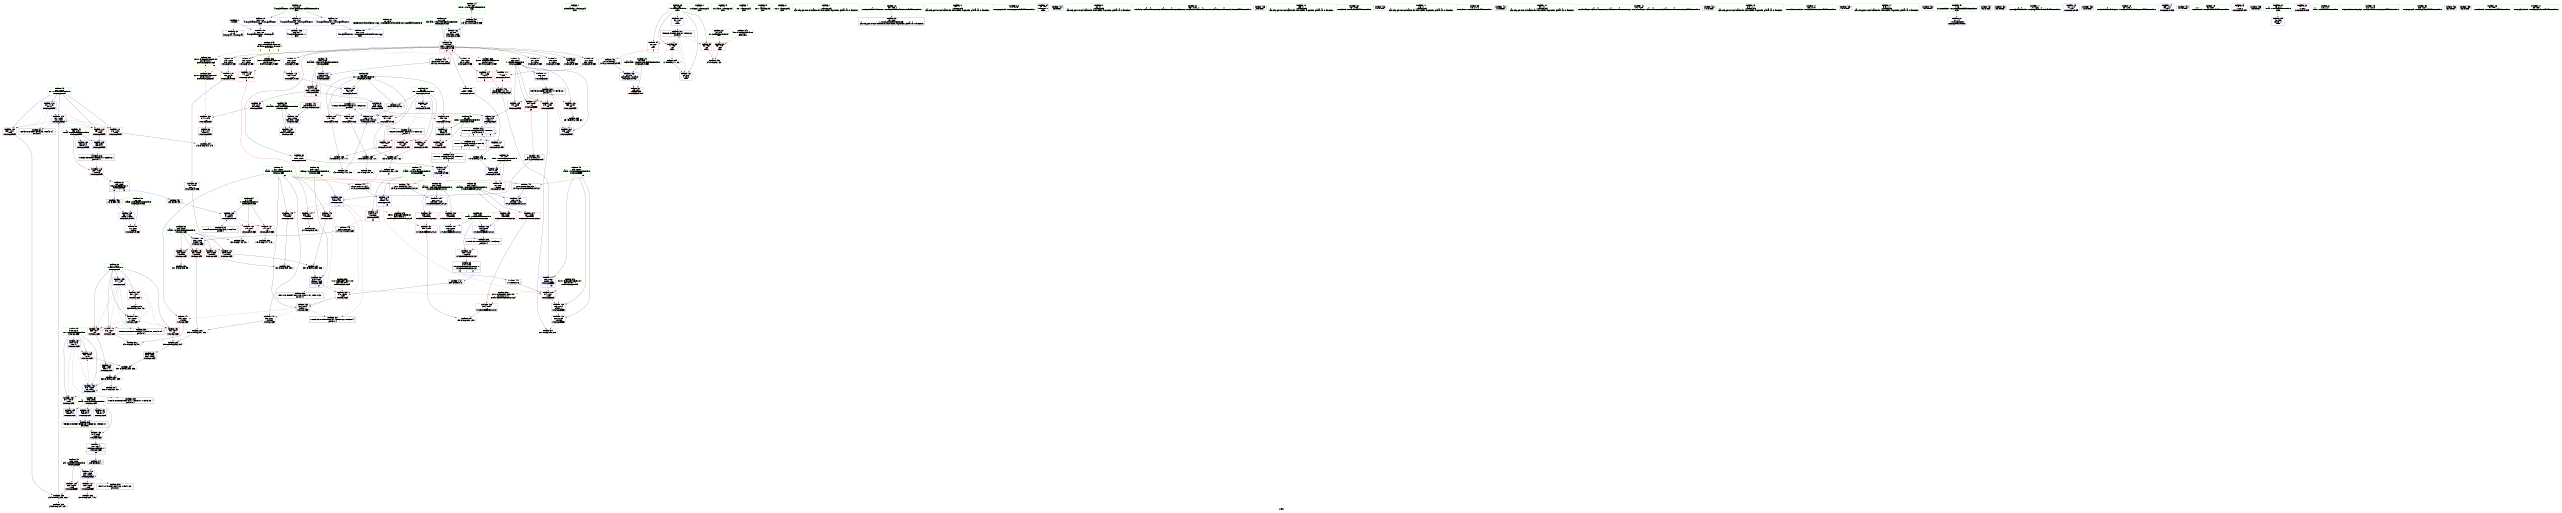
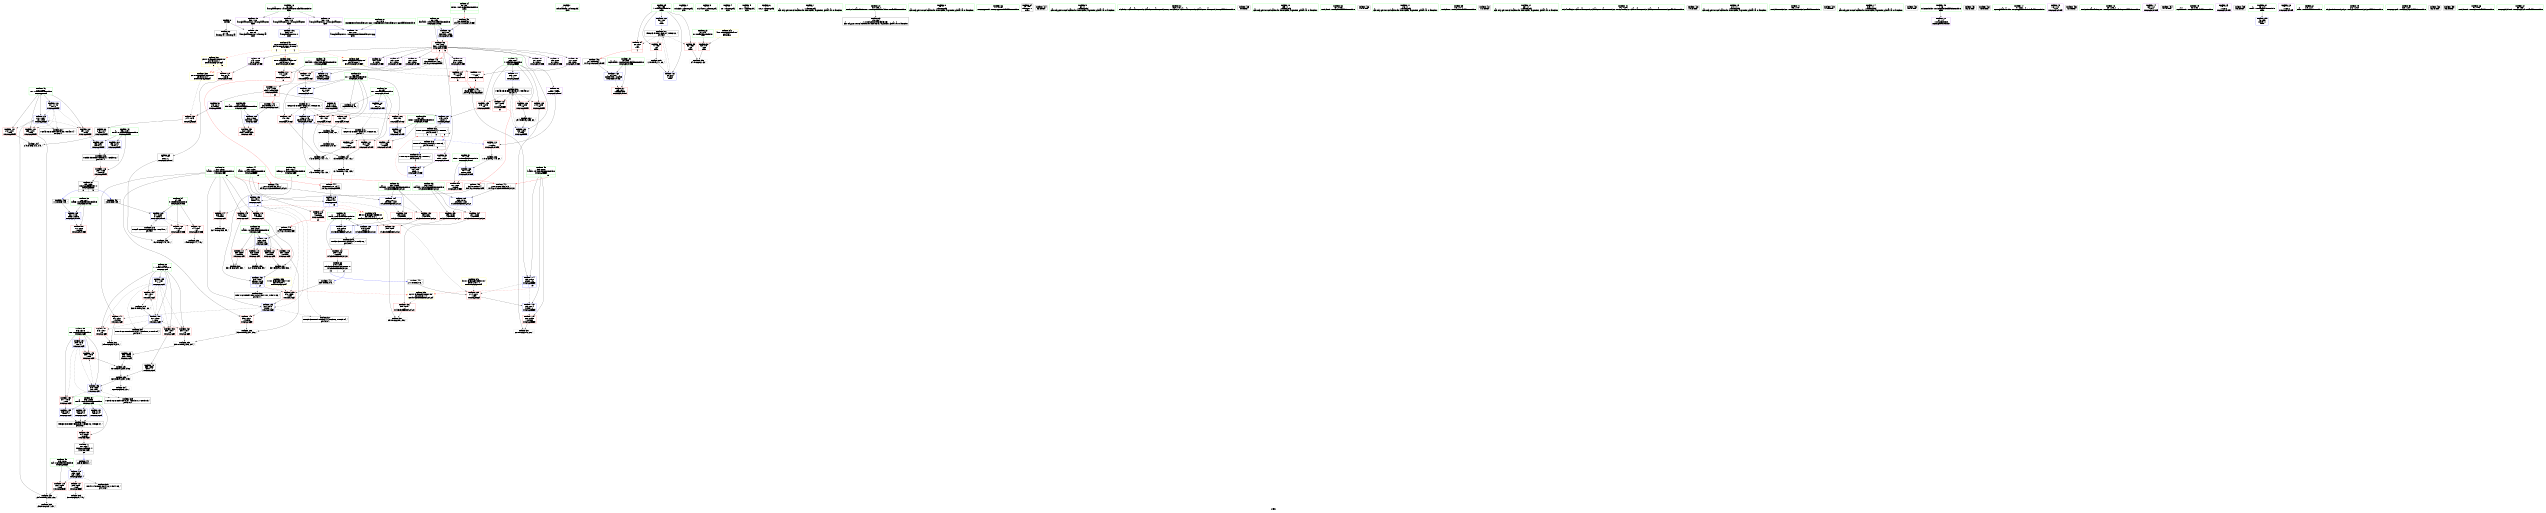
node "NodeID: 100": removed
